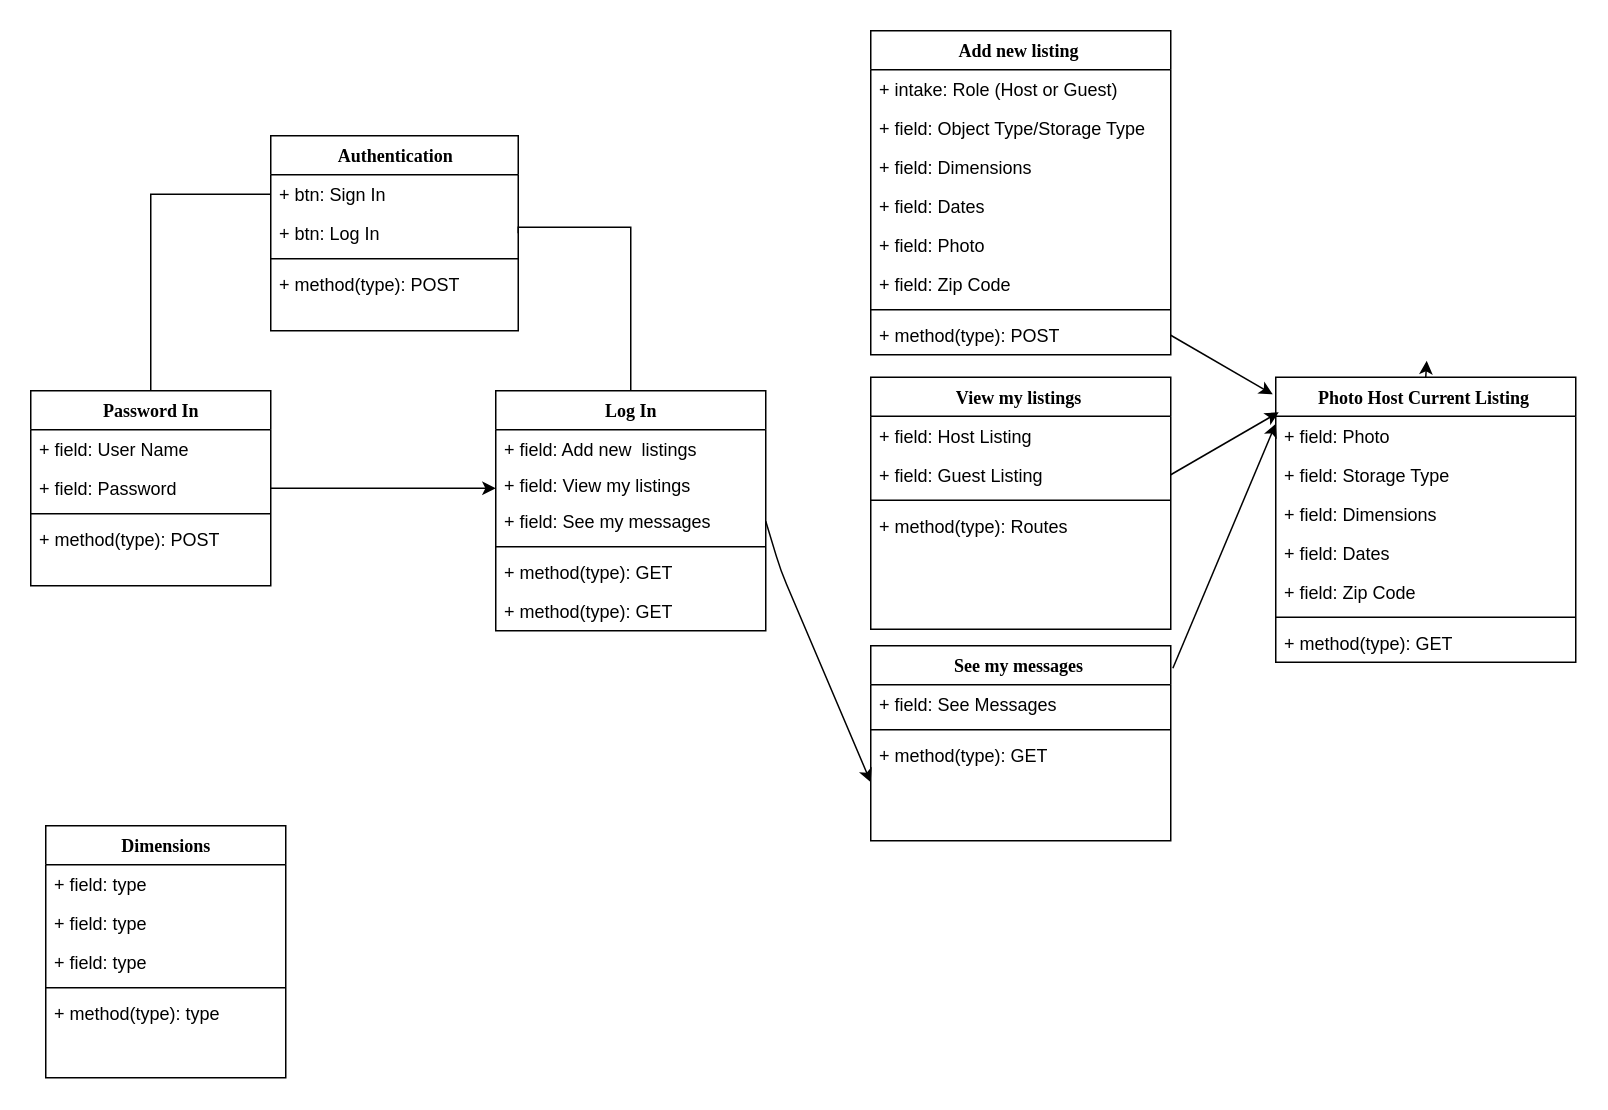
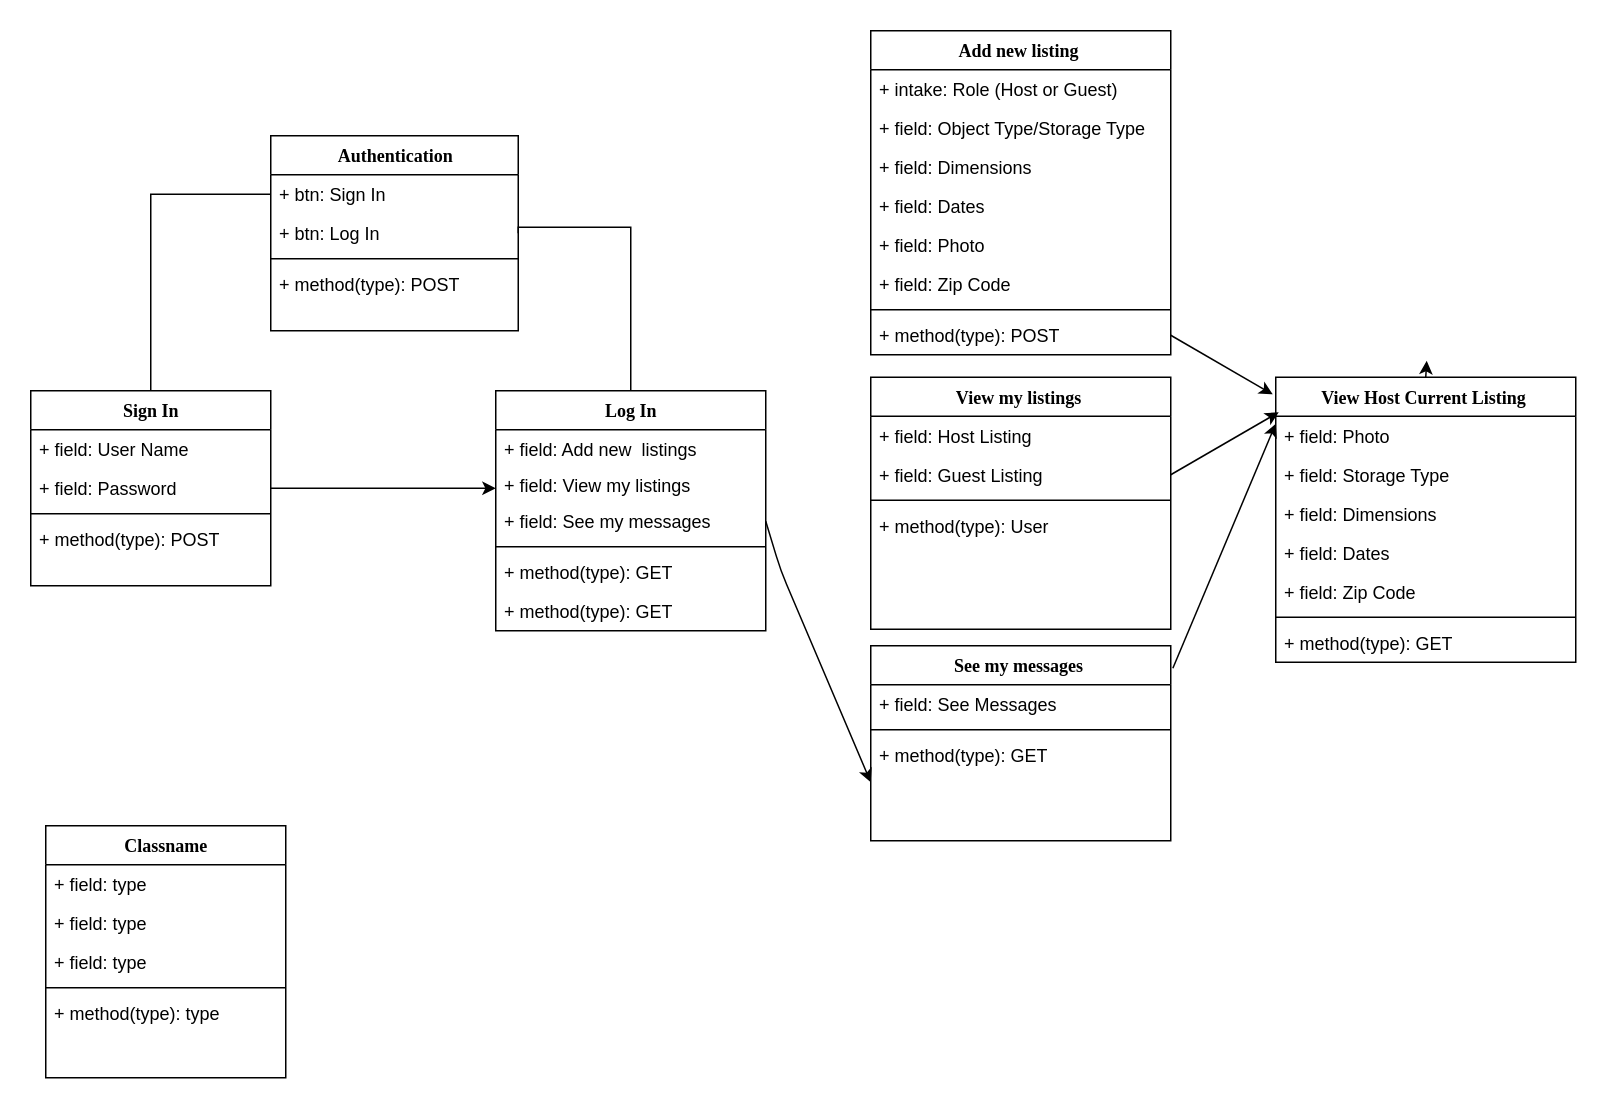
node "Photo Host Current Listing": label "Photo Host Current Listing" -> "View Host Current Listing"
node "Password In": label "Password In" -> "Sign In"
node "+ method(type): Routes": label "+ method(type): Routes" -> "+ method(type): User"
node "Dimensions": label "Dimensions" -> "Classname"
